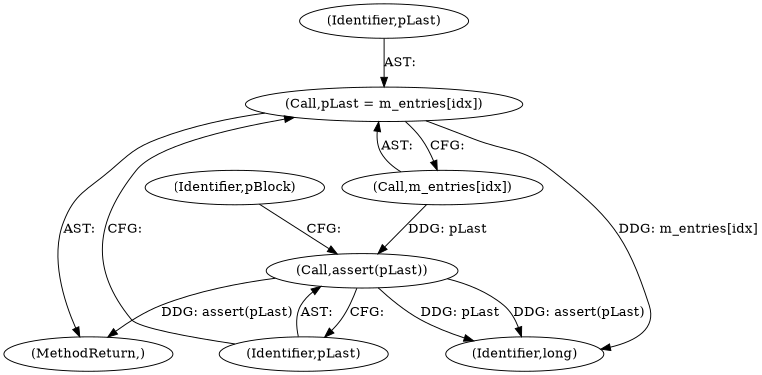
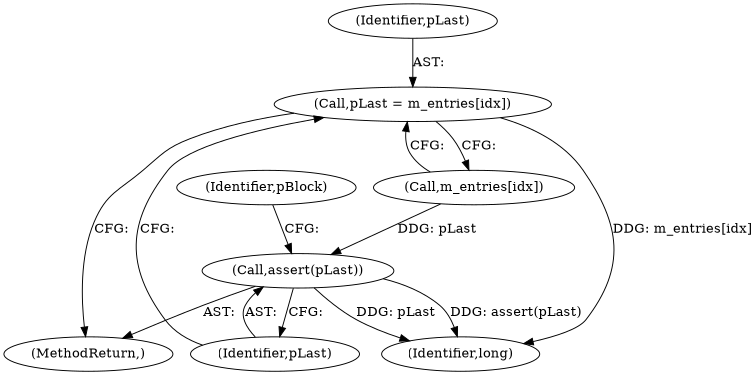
edge "(Call,m_entries[idx])" -> "(Call,pLast = m_entries[idx])": label "AST: " -> "CFG: "
edge "(Call,pLast = m_entries[idx])" -> "(MethodReturn,)": label "AST: " -> "CFG: "
edge "(Call,assert(pLast))" -> "(MethodReturn,)": label "DDG: assert(pLast)" -> "AST: "
